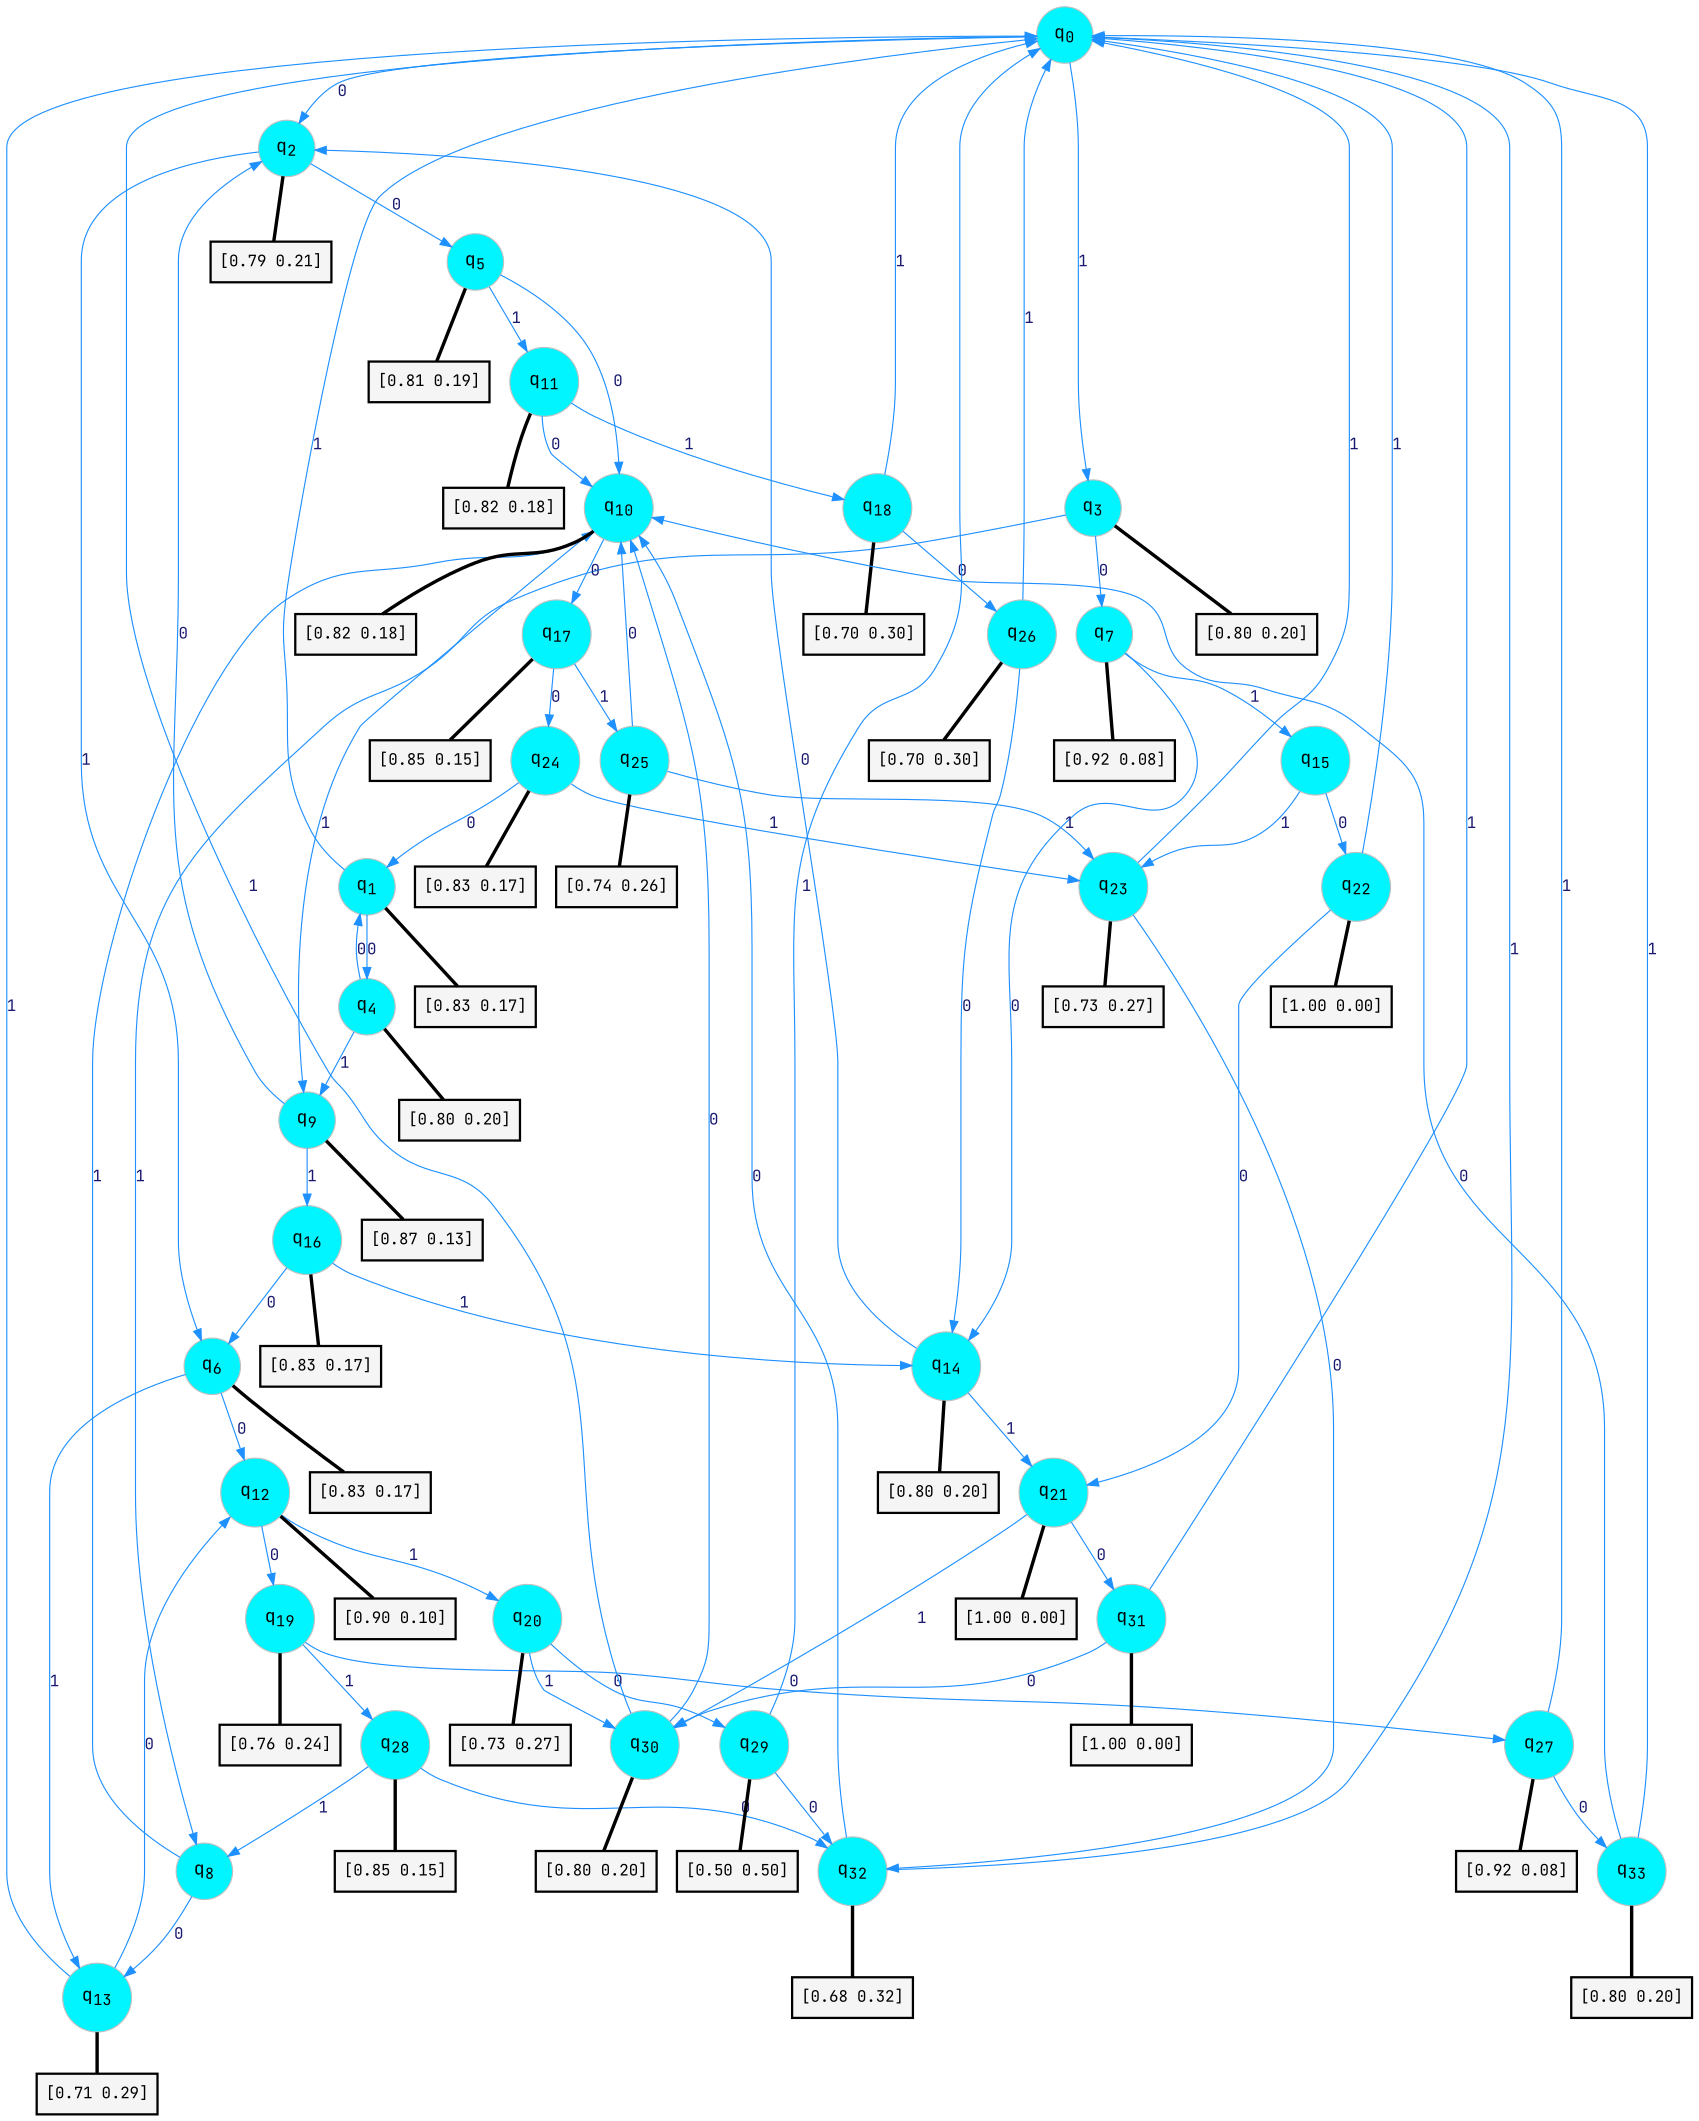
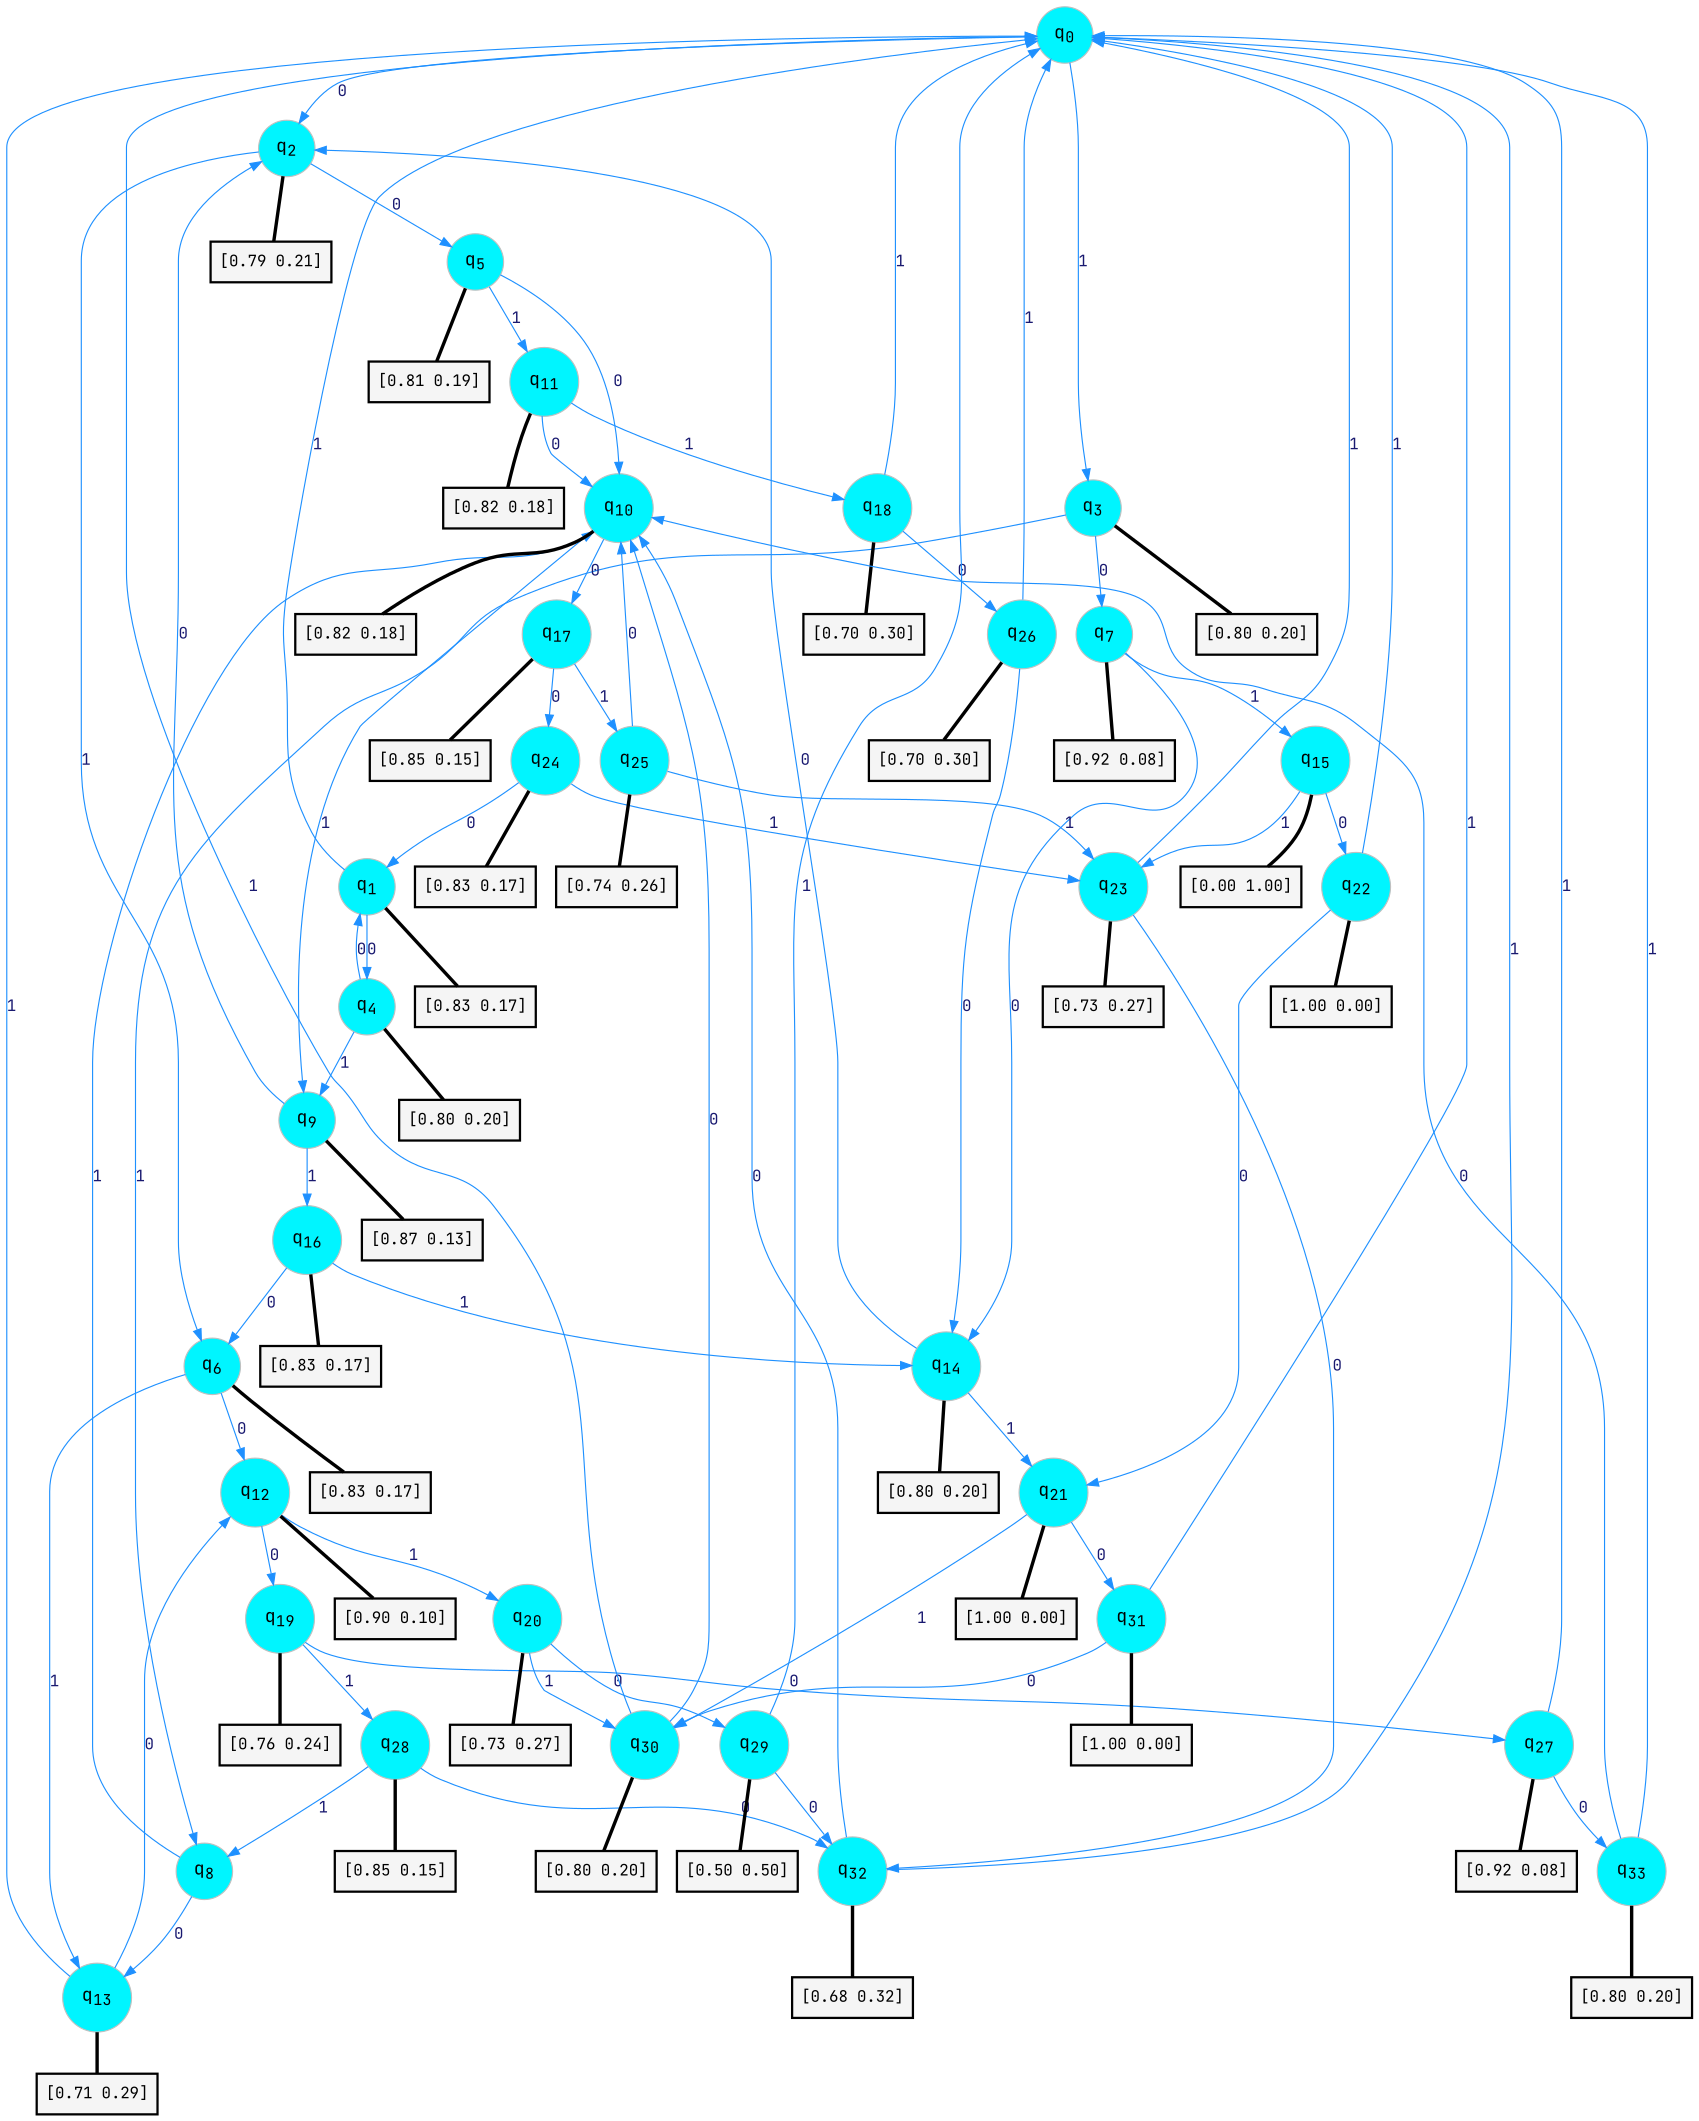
node "[0.00 1.00]": added
